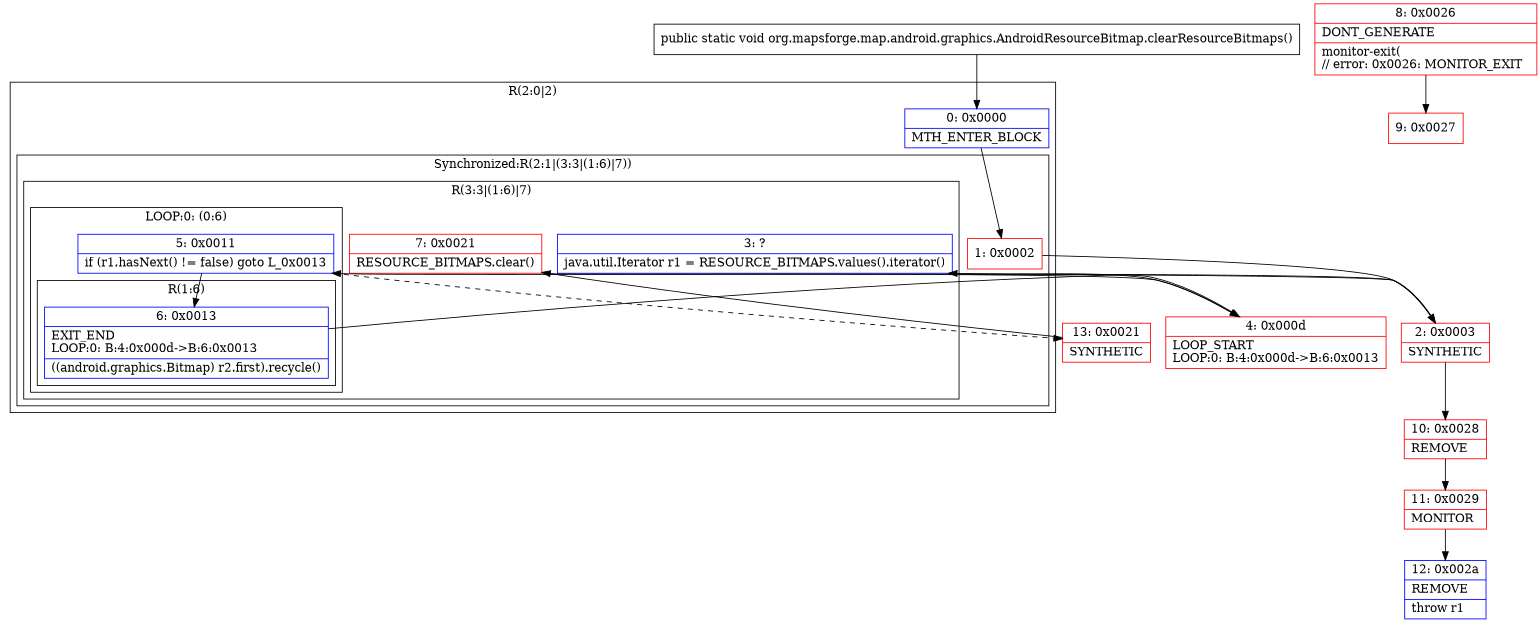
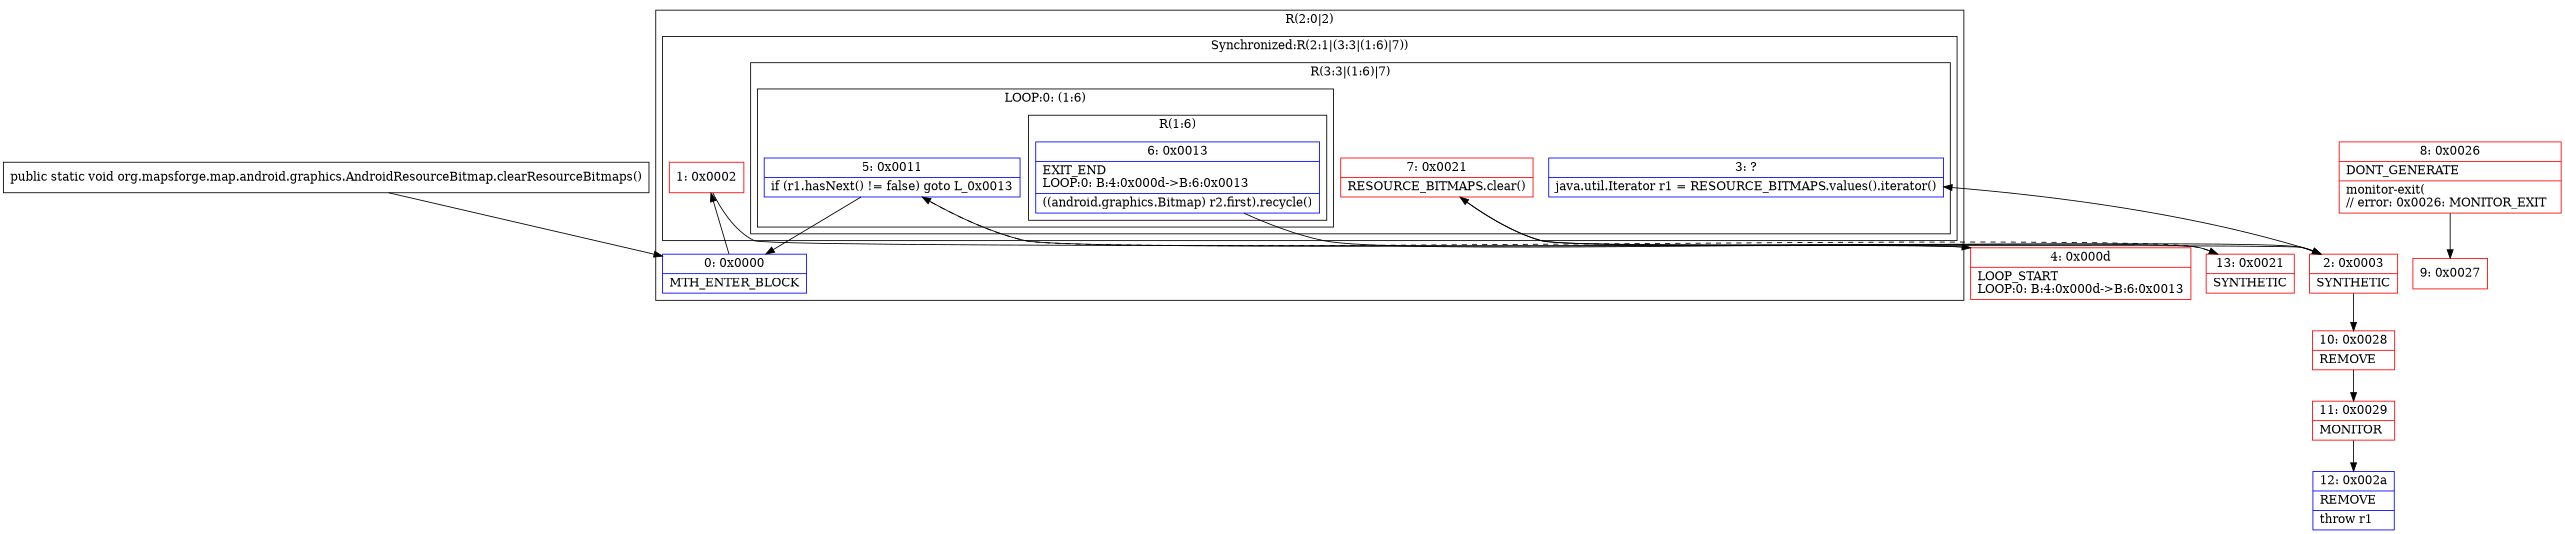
cluster "LOOP:0: (0:6)": label "LOOP:0: (0:6)" -> "LOOP:0: (1:6)"
edge "3: ?" -> "4: 0x000d": removed
edge "5: 0x0011" -> "6: 0x0013": now "5: 0x0011" -> "0: 0x0000"
